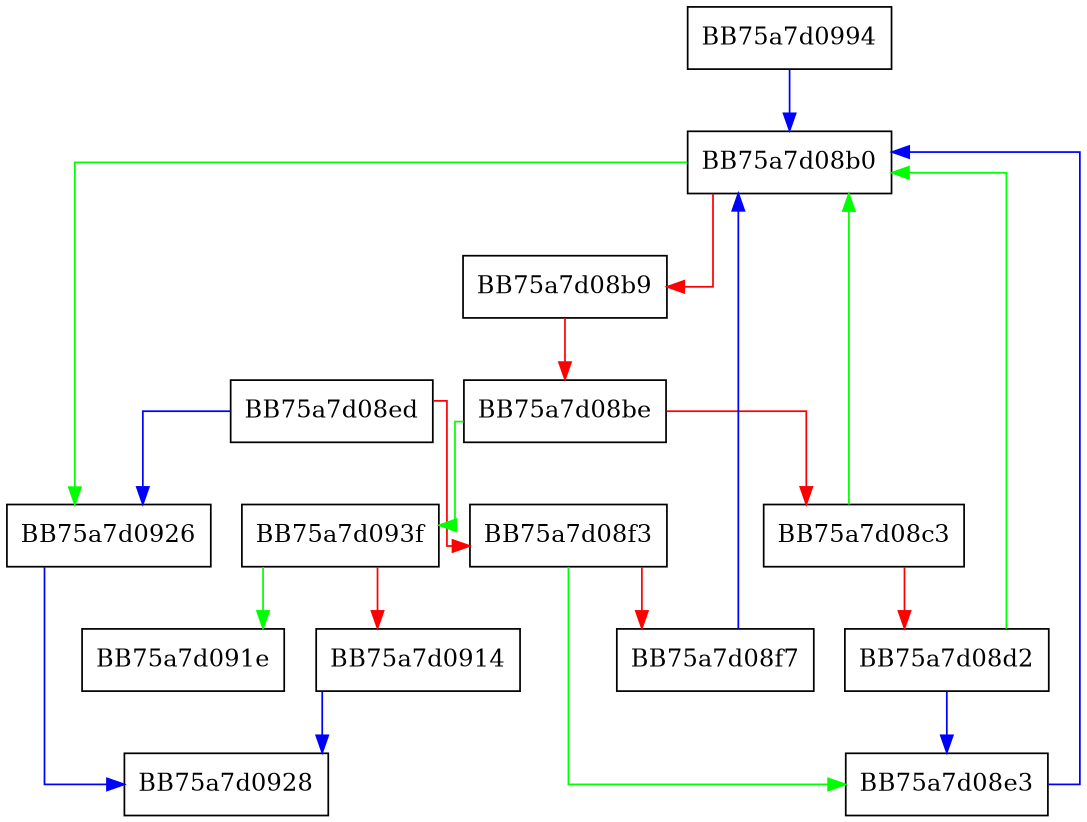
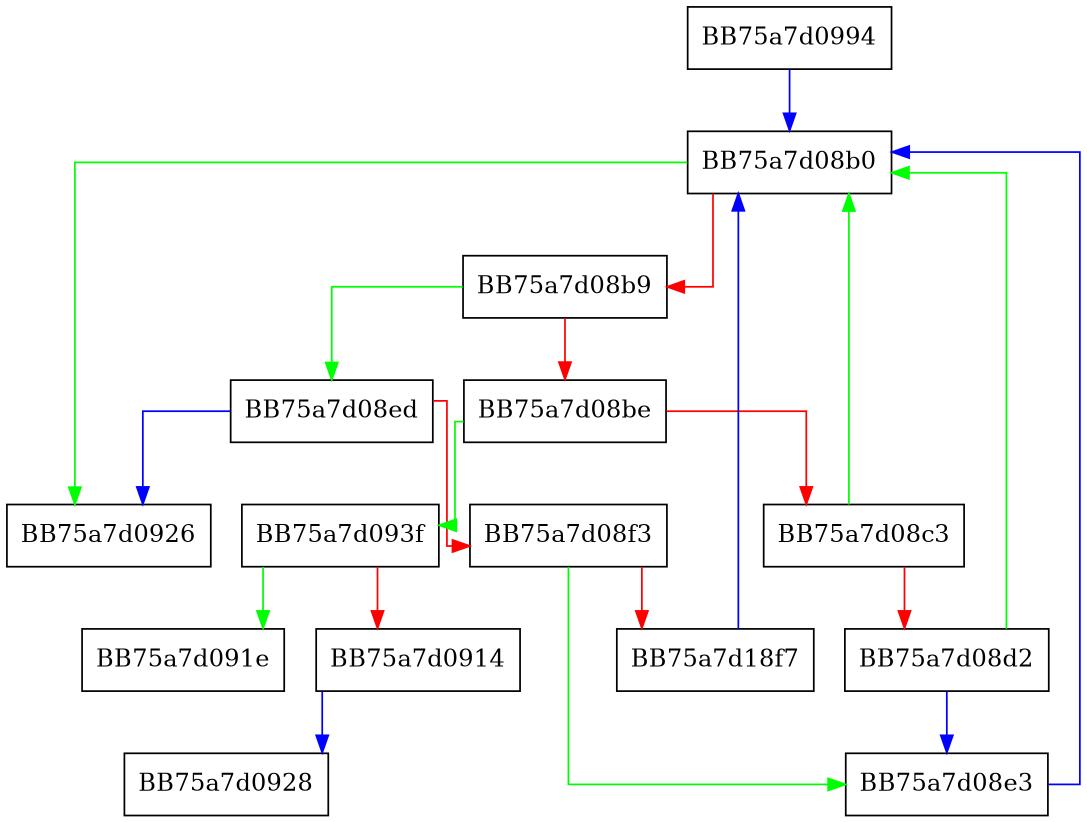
edge "BB75a7d08b9" -> "BB75a7d08ed": added
node "BB75a7d08f7": label "BB75a7d08f7" -> "BB75a7d18f7"
edge "BB75a7d0926" -> "BB75a7d0928": removed
